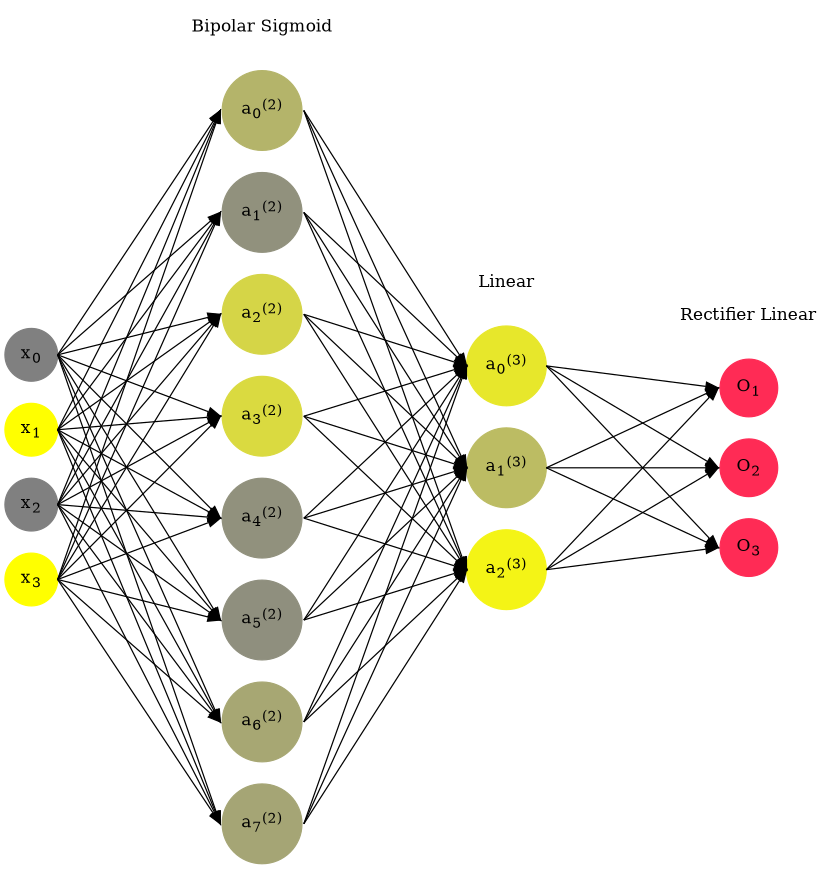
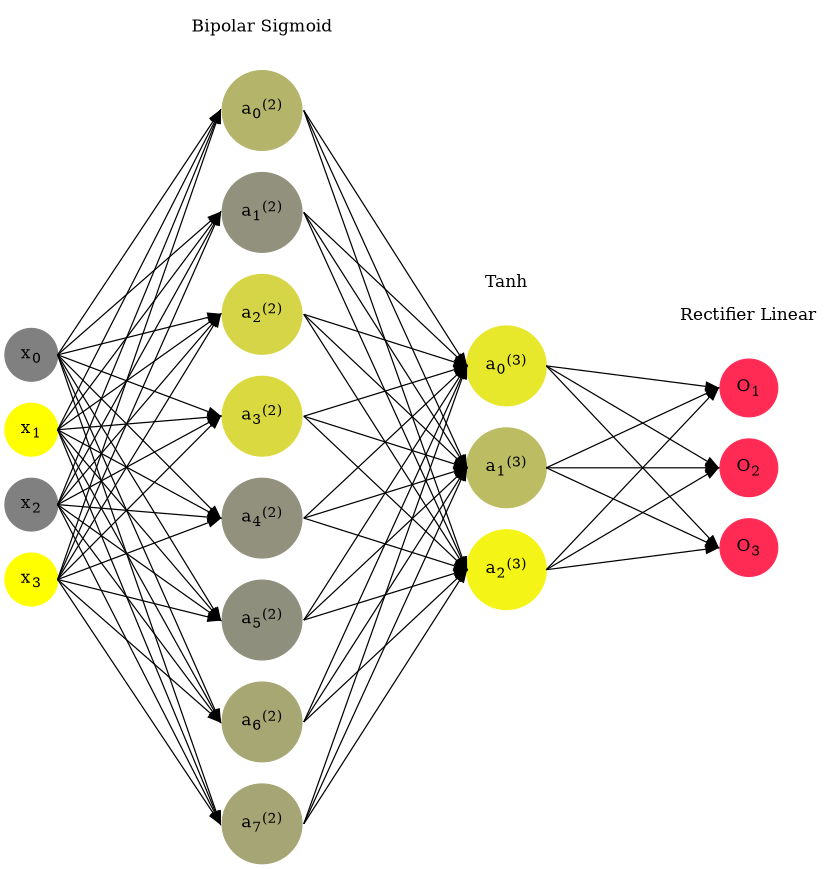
node "Linear": label "Linear" -> "Tanh"
